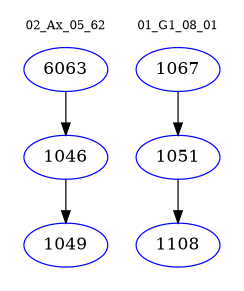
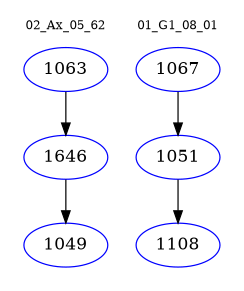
node "6063": label "6063" -> "1063"
node "1046": label "1046" -> "1646"
